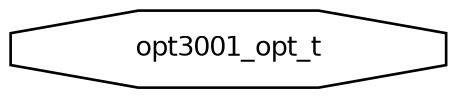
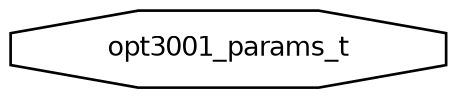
node "opt3001_opt_t": label "opt3001_opt_t" -> "opt3001_params_t"
